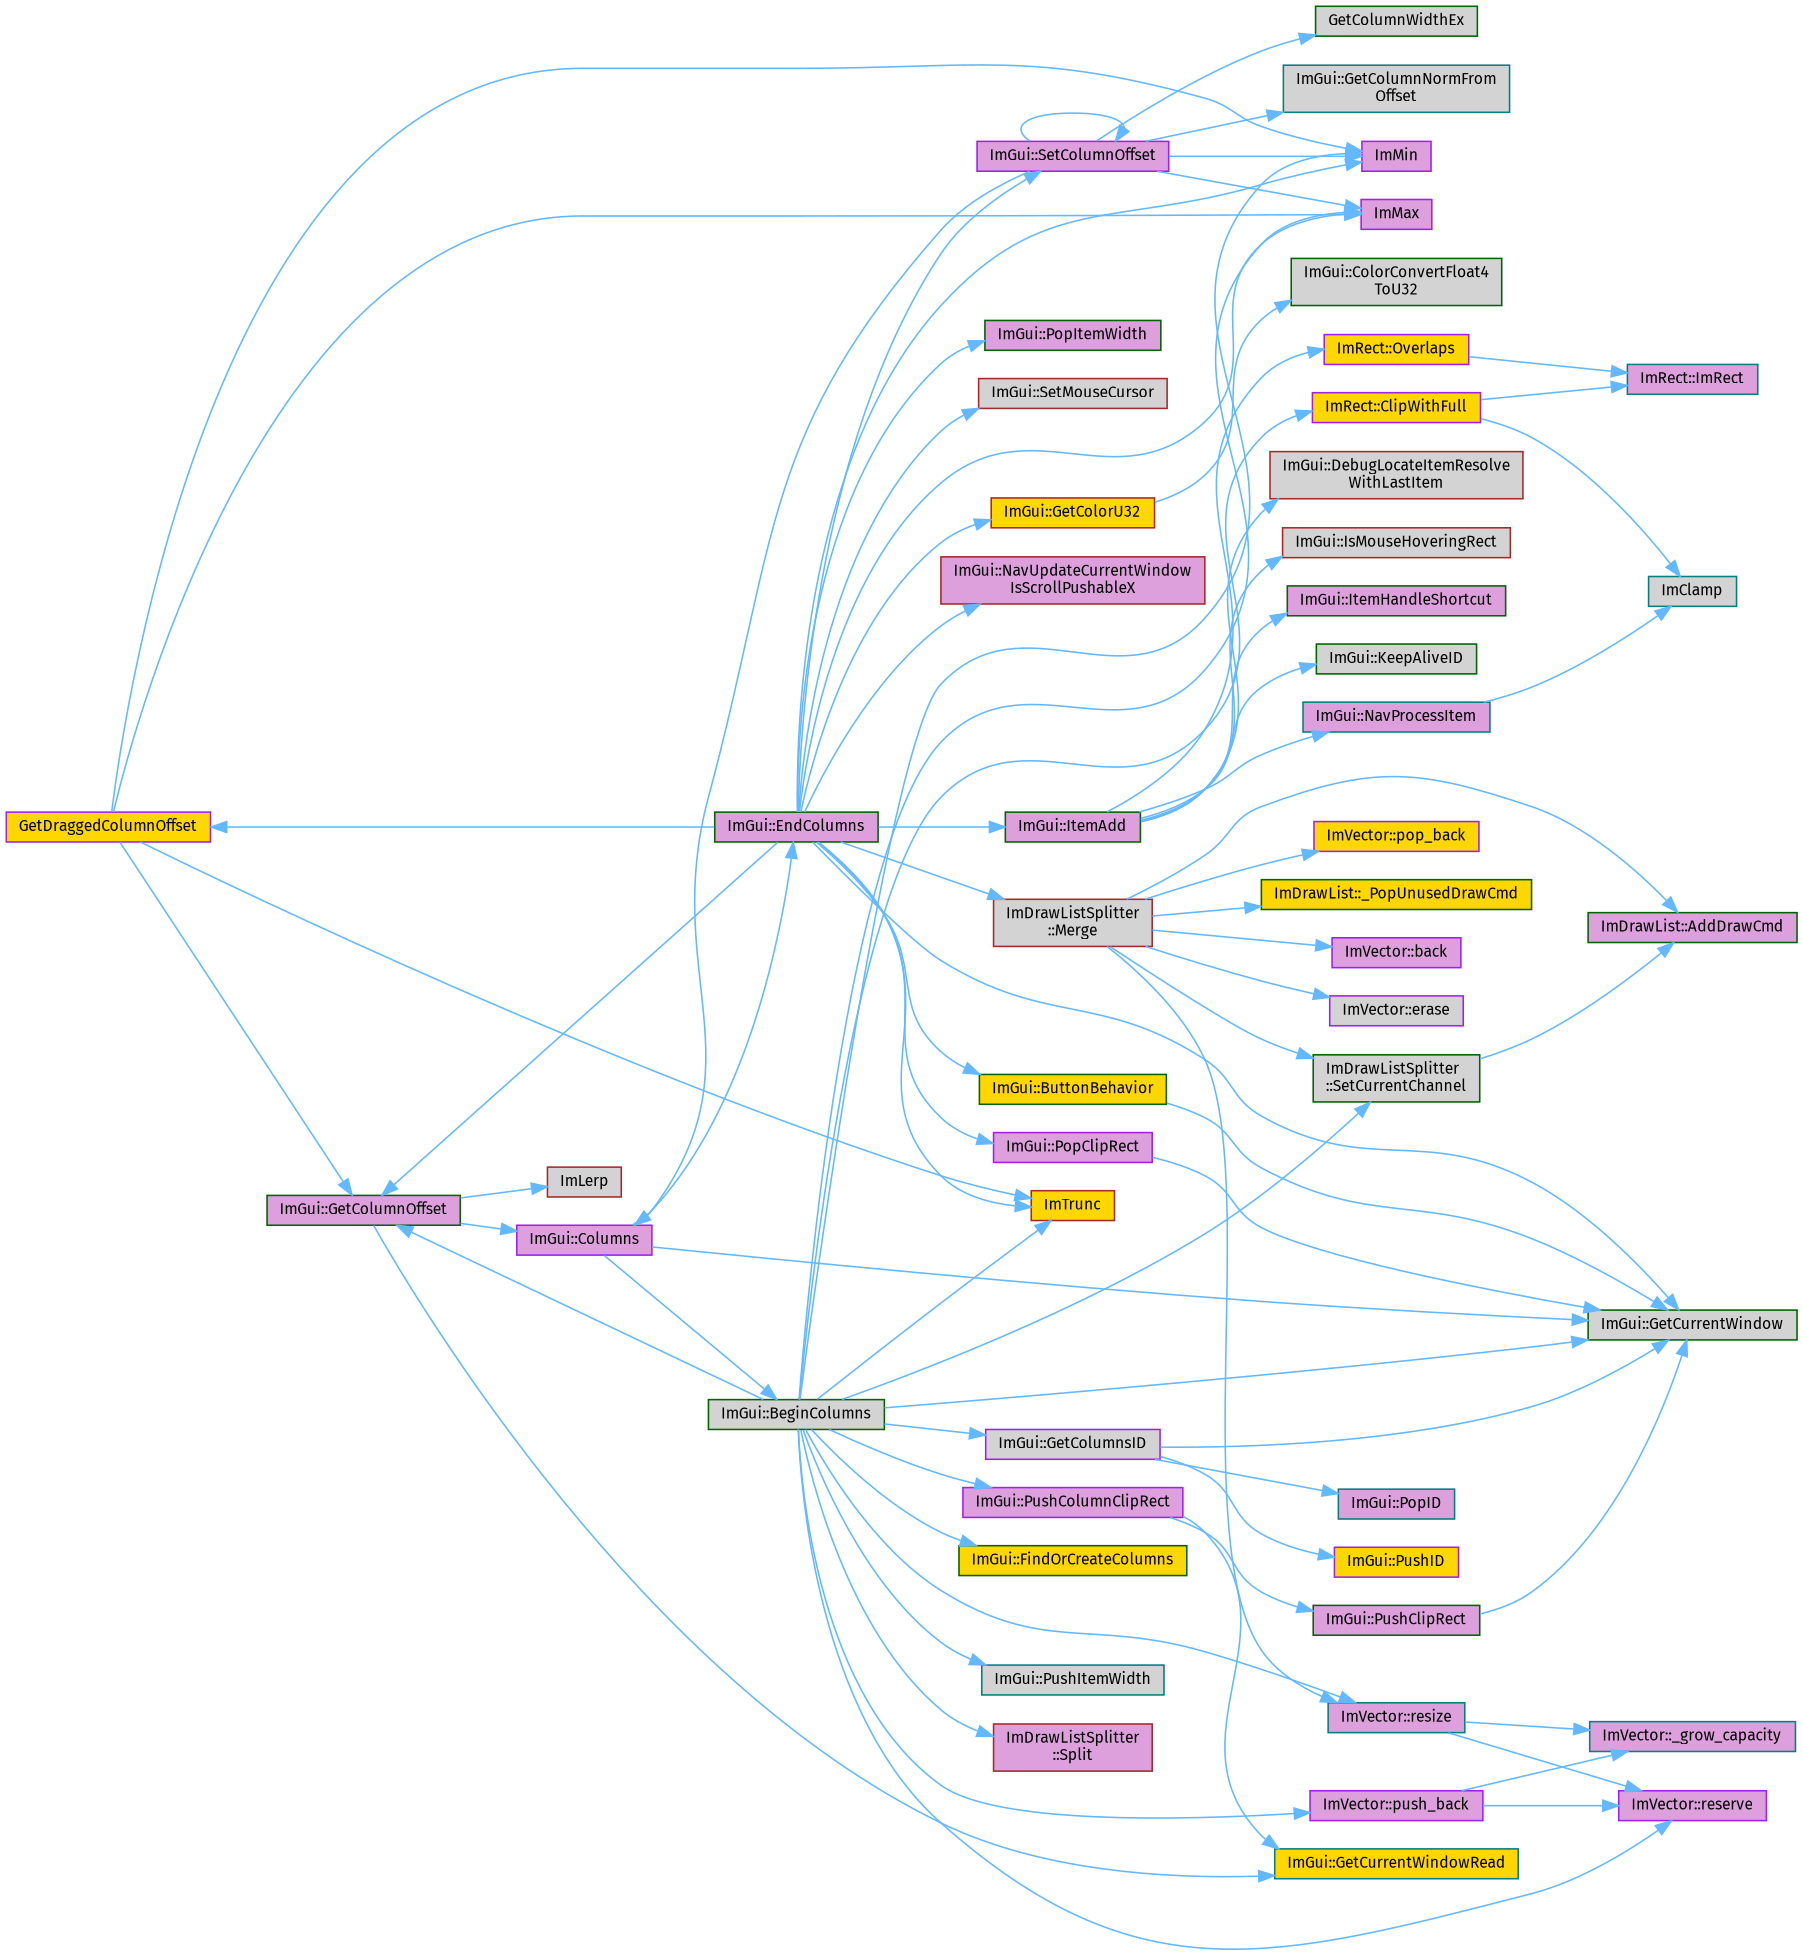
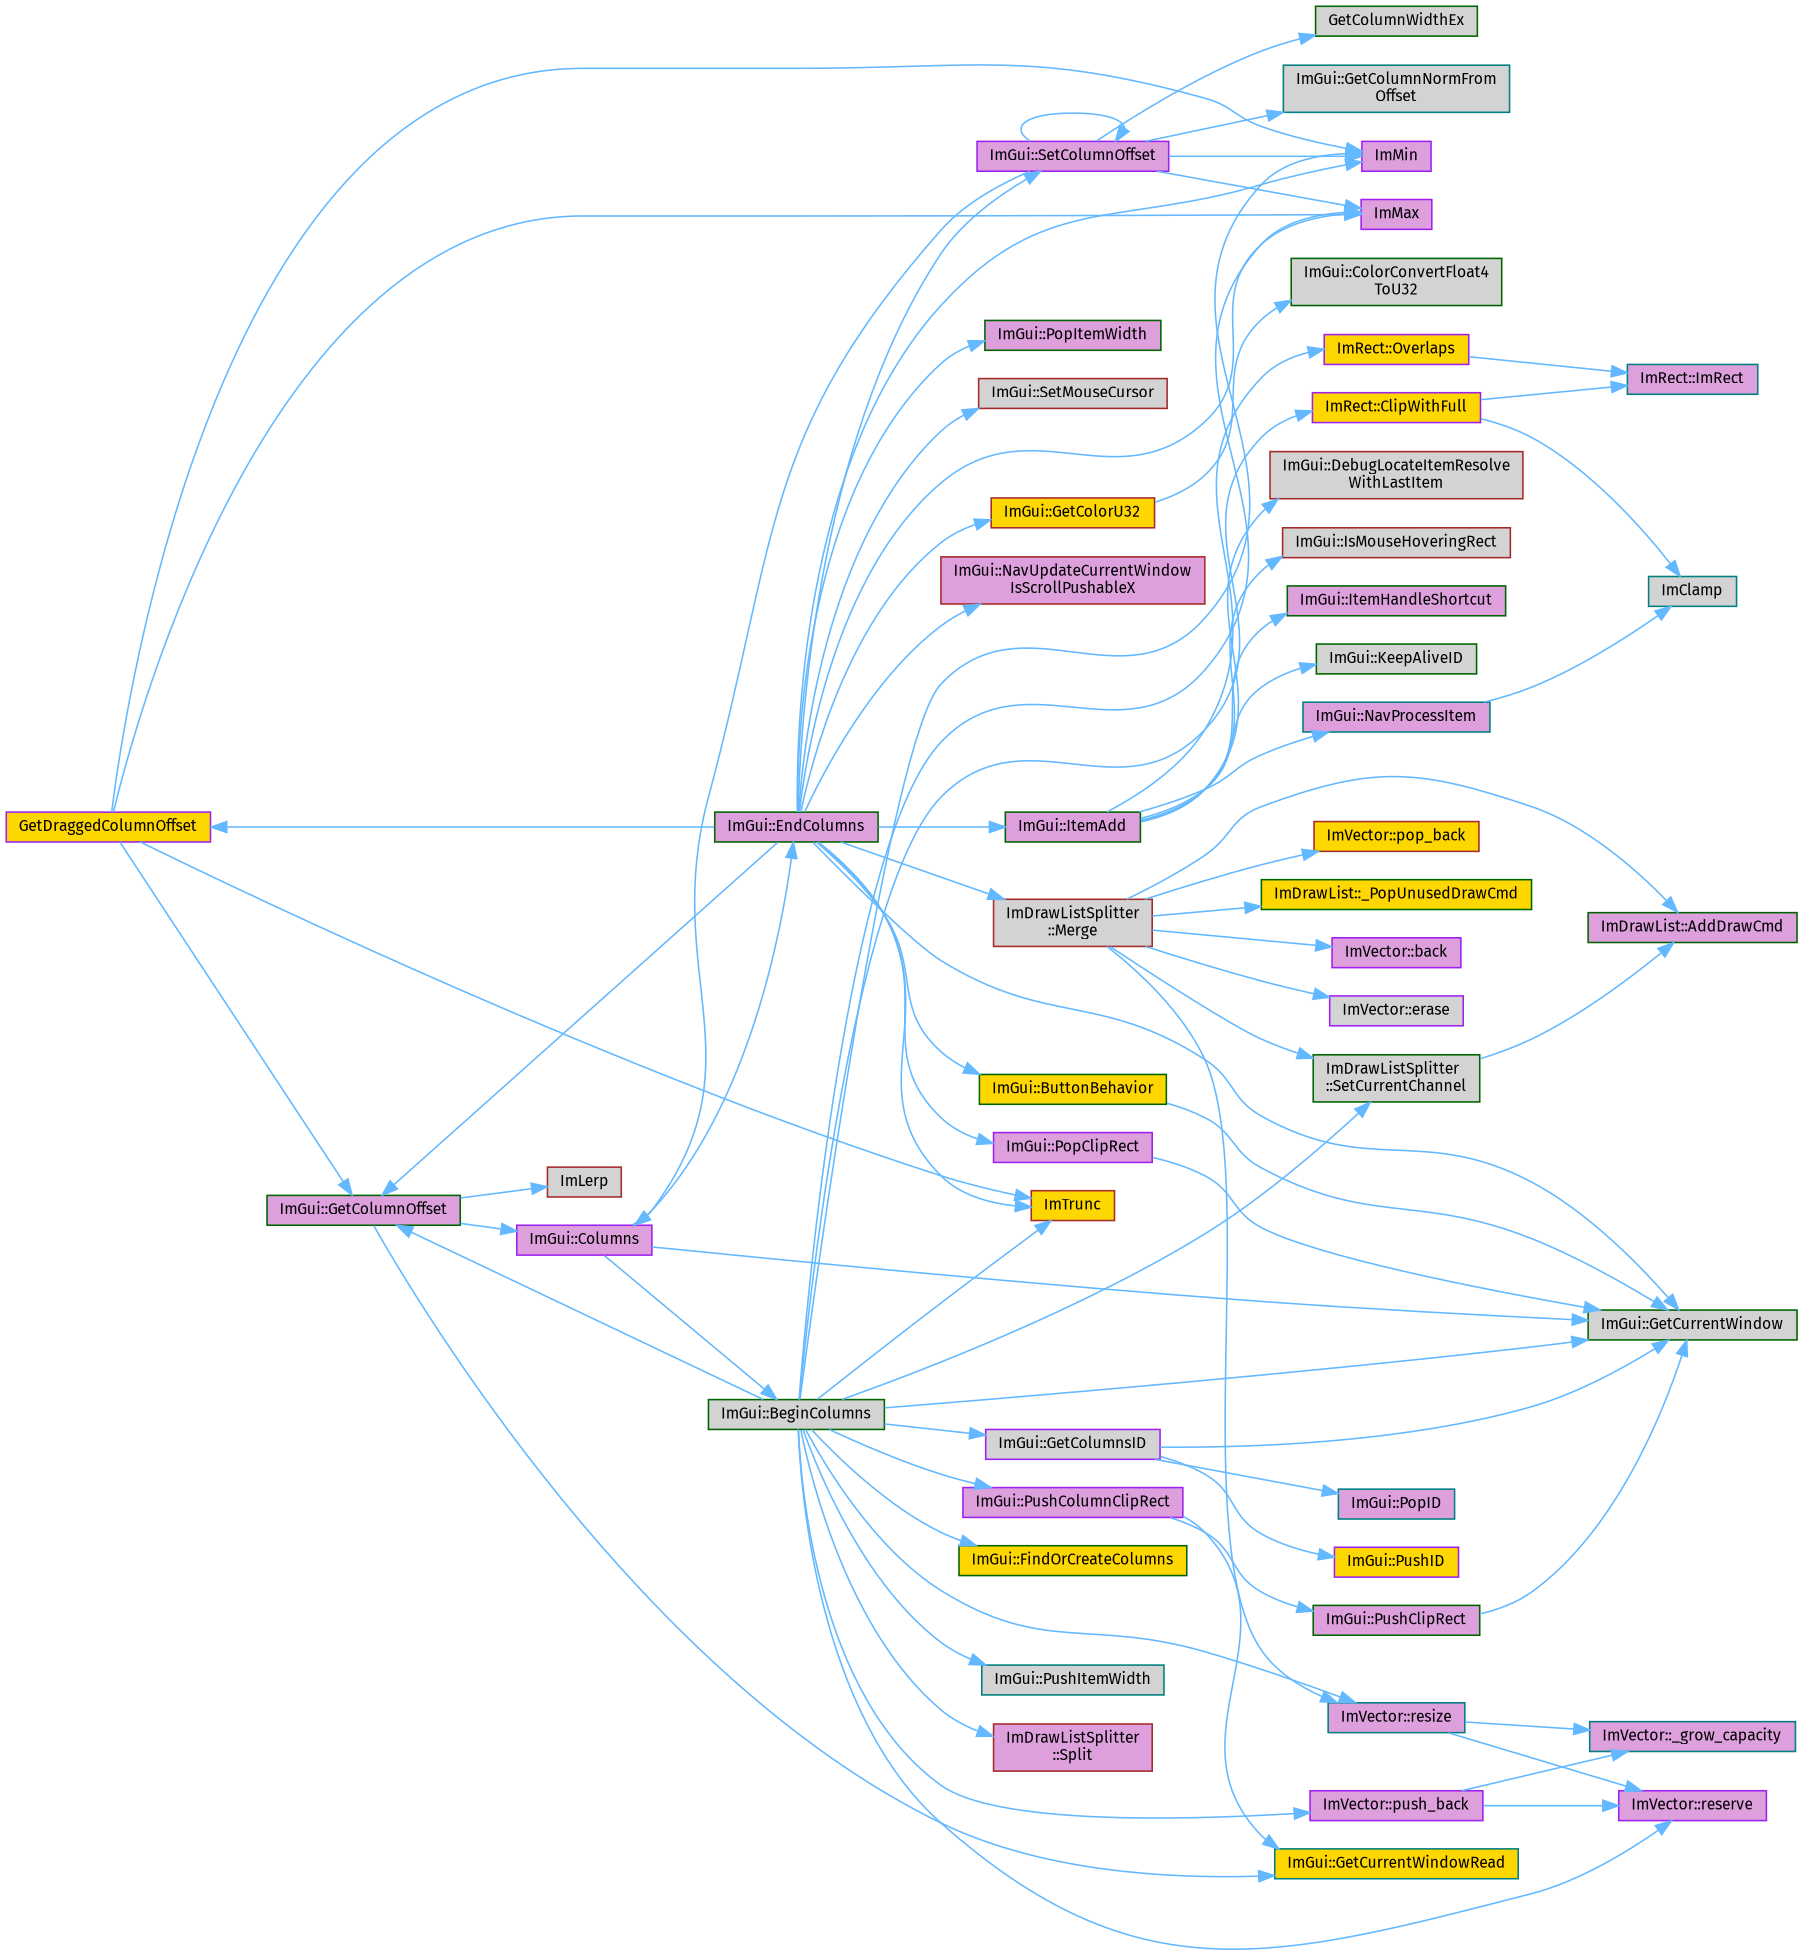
node "ImVector::pop_back": color purple -> brown
